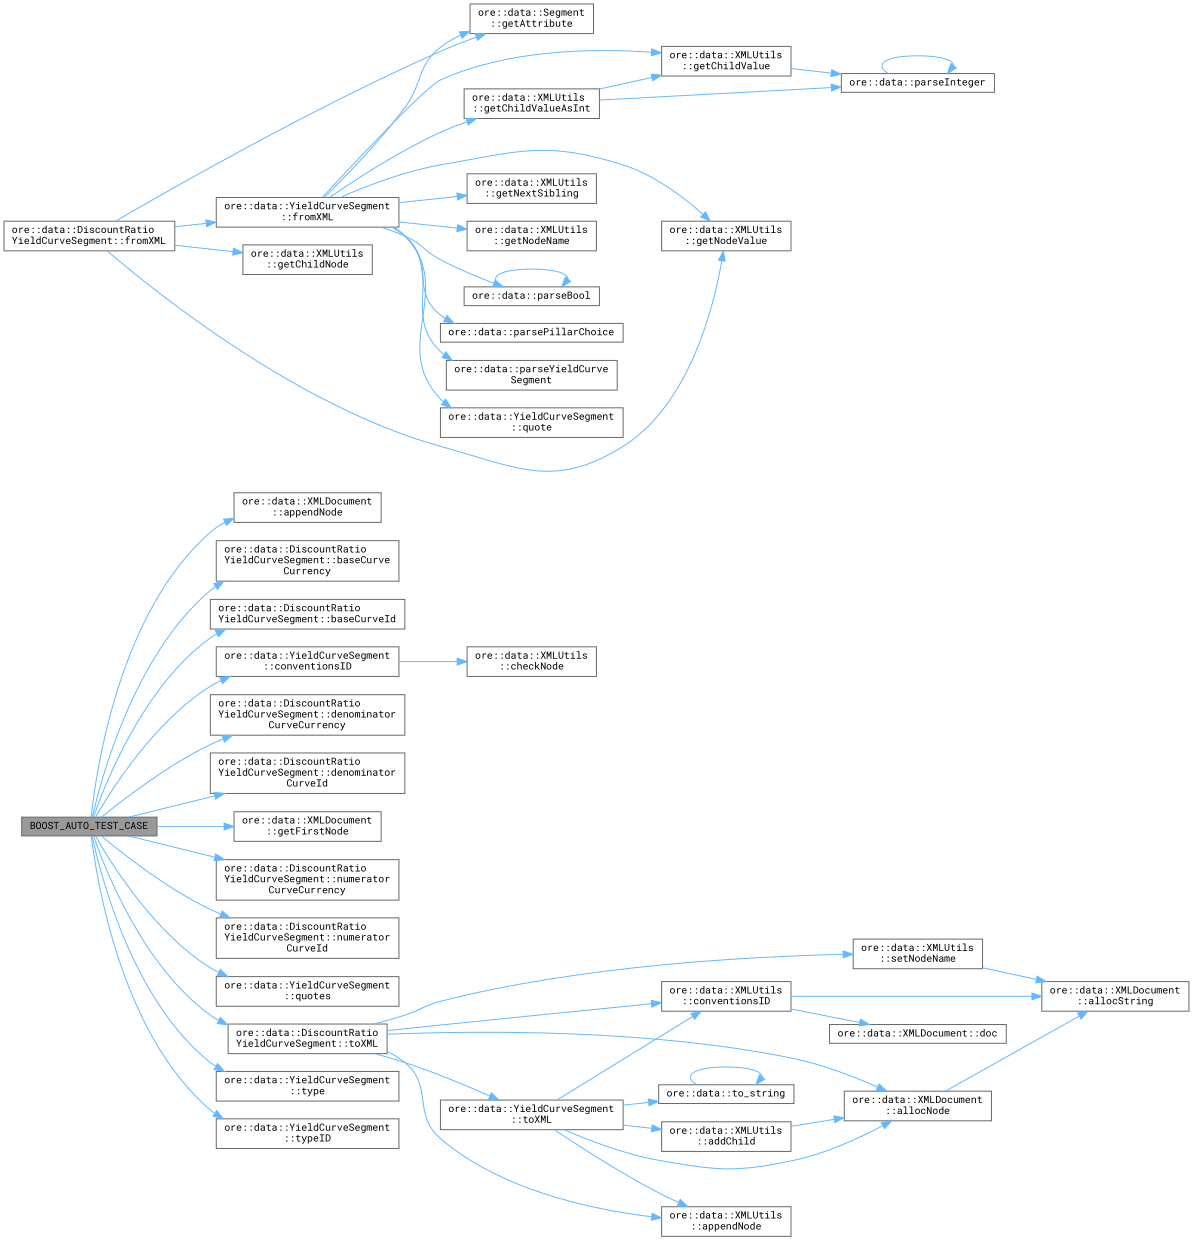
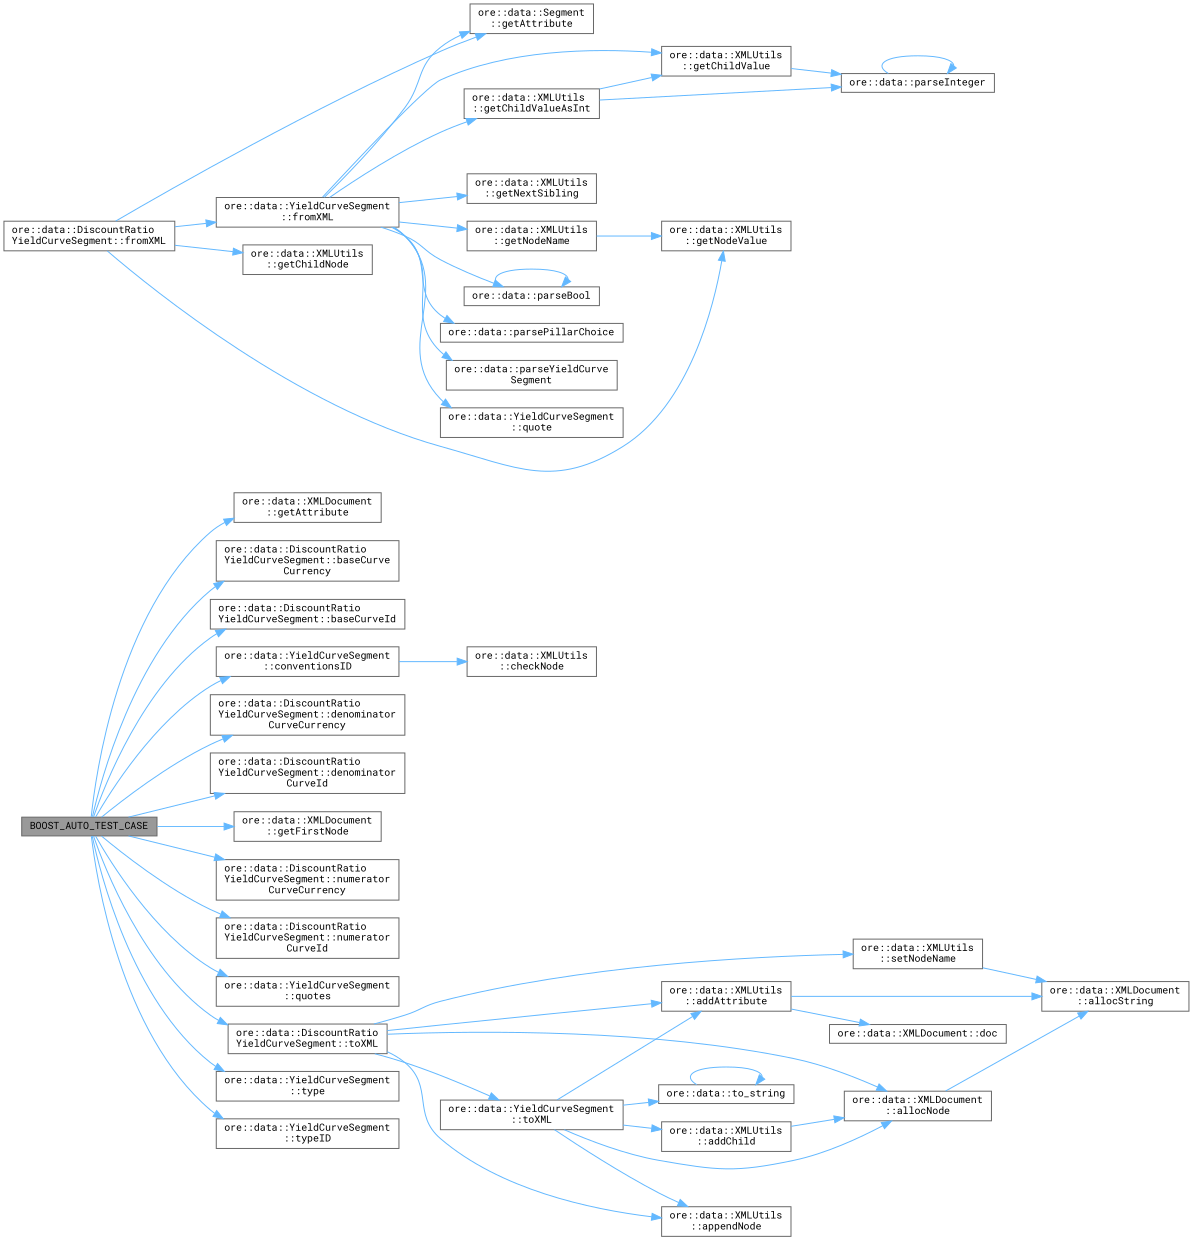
edge "ore::data::YieldCurveSegment ::fromXML" -> "ore::data::XMLUtils ::getNodeValue": now "ore::data::XMLUtils ::getNodeName" -> "ore::data::XMLUtils ::getNodeValue"
node "ore::data::XMLDocument ::appendNode": label "ore::data::XMLDocument ::appendNode" -> "ore::data::XMLDocument ::getAttribute"
node "ore::data::XMLUtils ::conventionsID": label "ore::data::XMLUtils ::conventionsID" -> "ore::data::XMLUtils ::addAttribute"
